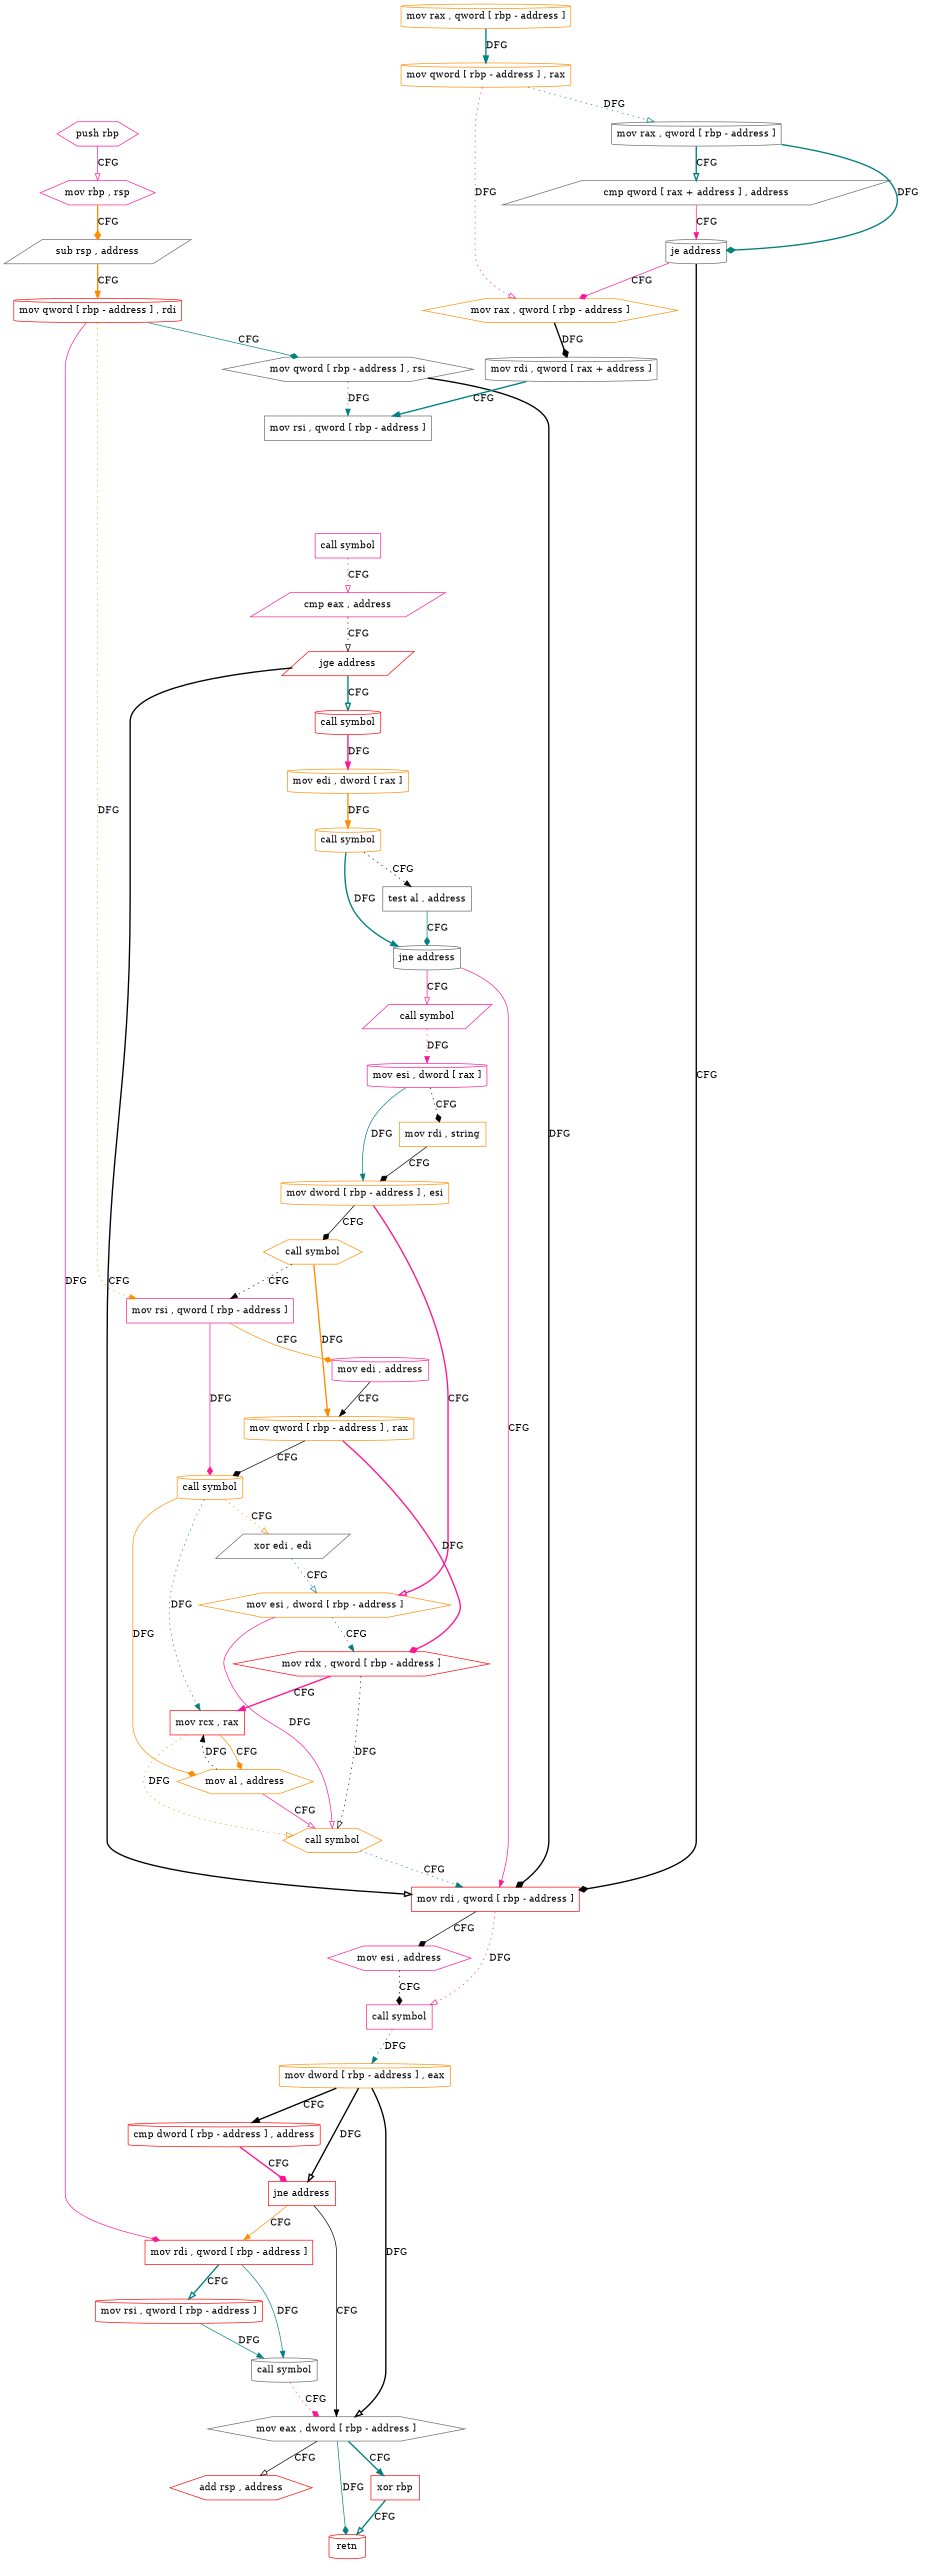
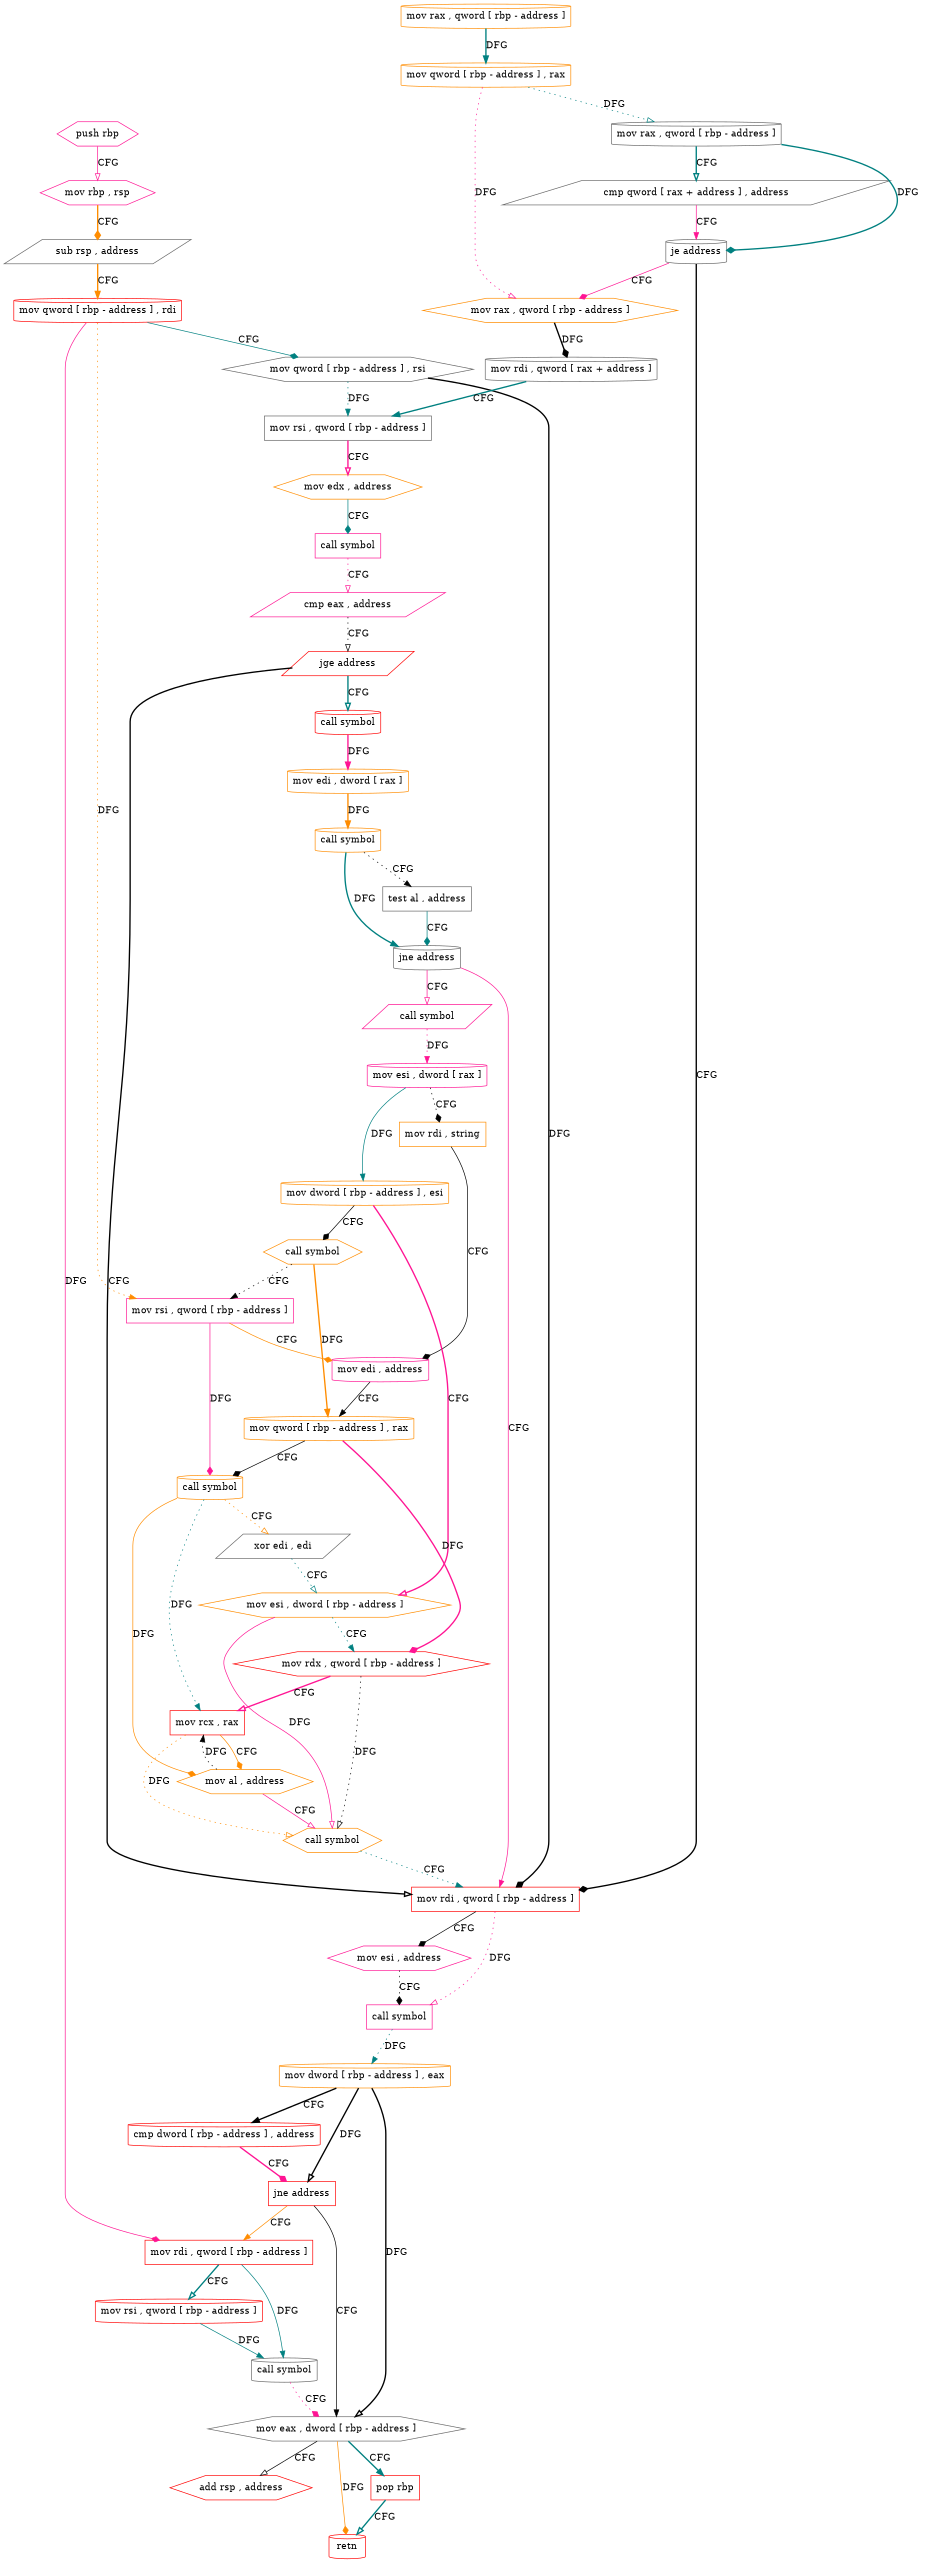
node "mov edx , address": added
edge "mov rdi , string" -> "mov dword [ rbp - address ] , esi": now "mov rdi , string" -> "mov edi , address"
edge "mov rdx , qword [ rbp - address ]" -> "mov rcx , rax": arrowhead normal -> onormal
edge "mov eax , dword [ rbp - address ]" -> "retn": color teal -> darkorange
node "xor rbp": label "xor rbp" -> "pop rbp"
